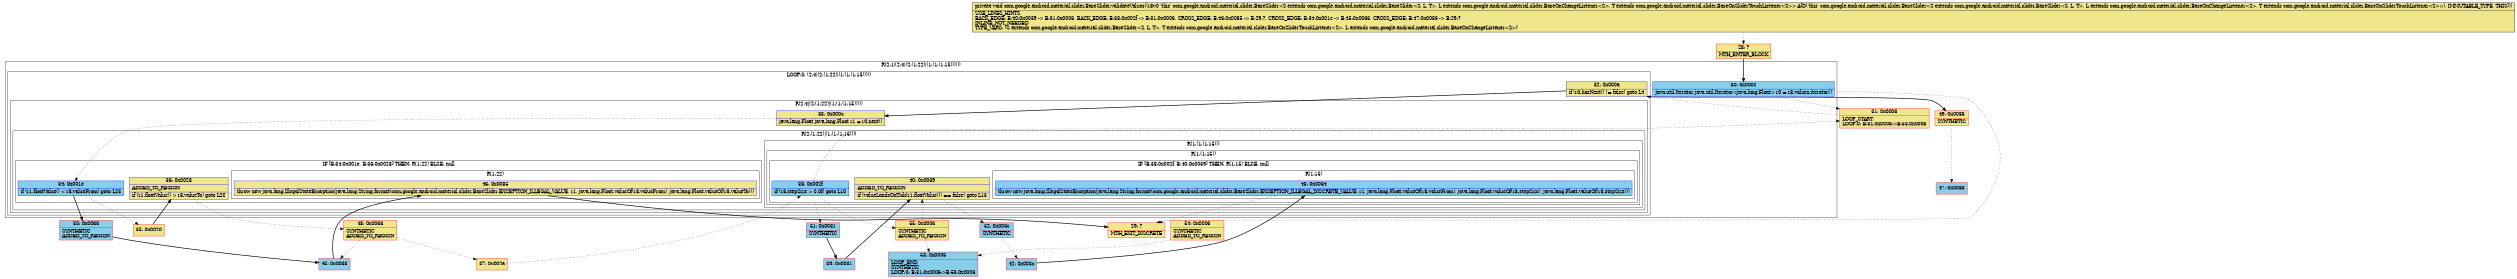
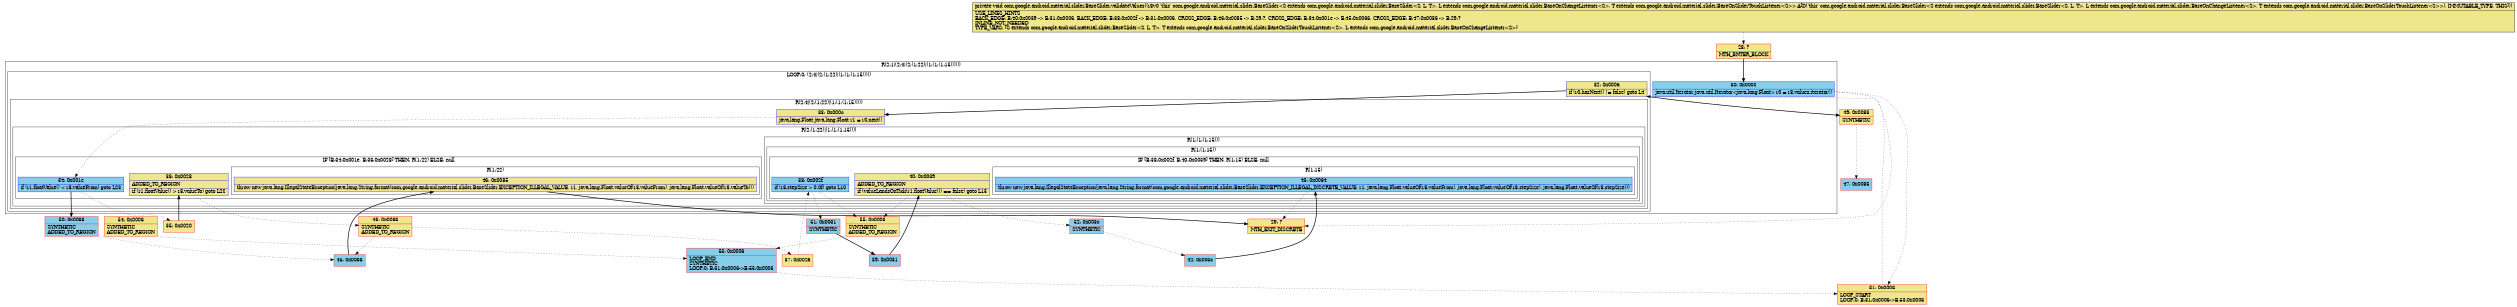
edge "38: 0x002f" -> "31: 0x0006": now "53: 0x0006" -> "31: 0x0006"
edge "55: 0x0006" -> "40: 0x0039": reversed
edge "50: 0x0066" -> "45: 0x0066": style bold -> dotted
